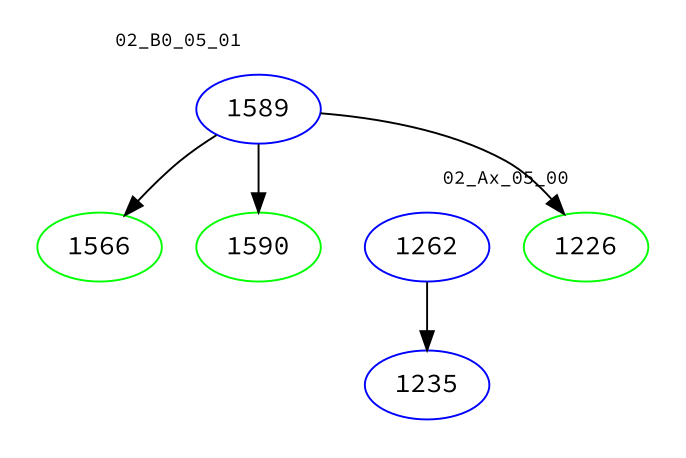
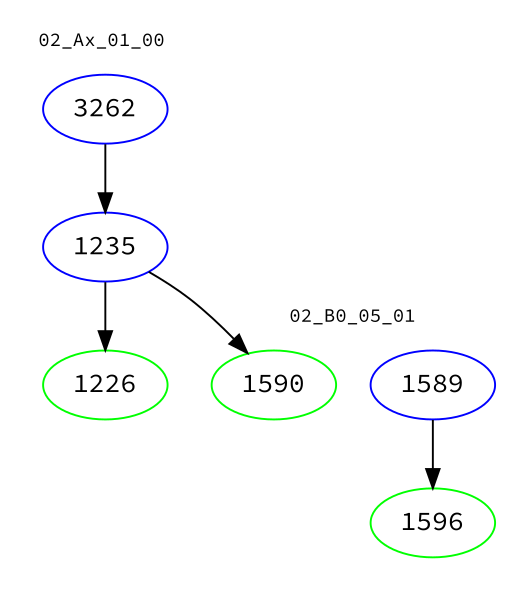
edge "1589" -> "1226": now "1235" -> "1226"
edge "1589" -> "1590": now "1235" -> "1590"
cluster "02_Ax_05_00": label "02_Ax_05_00" -> "02_Ax_01_00"
node "1566": label "1566" -> "1596"
node "1262": label "1262" -> "3262"
